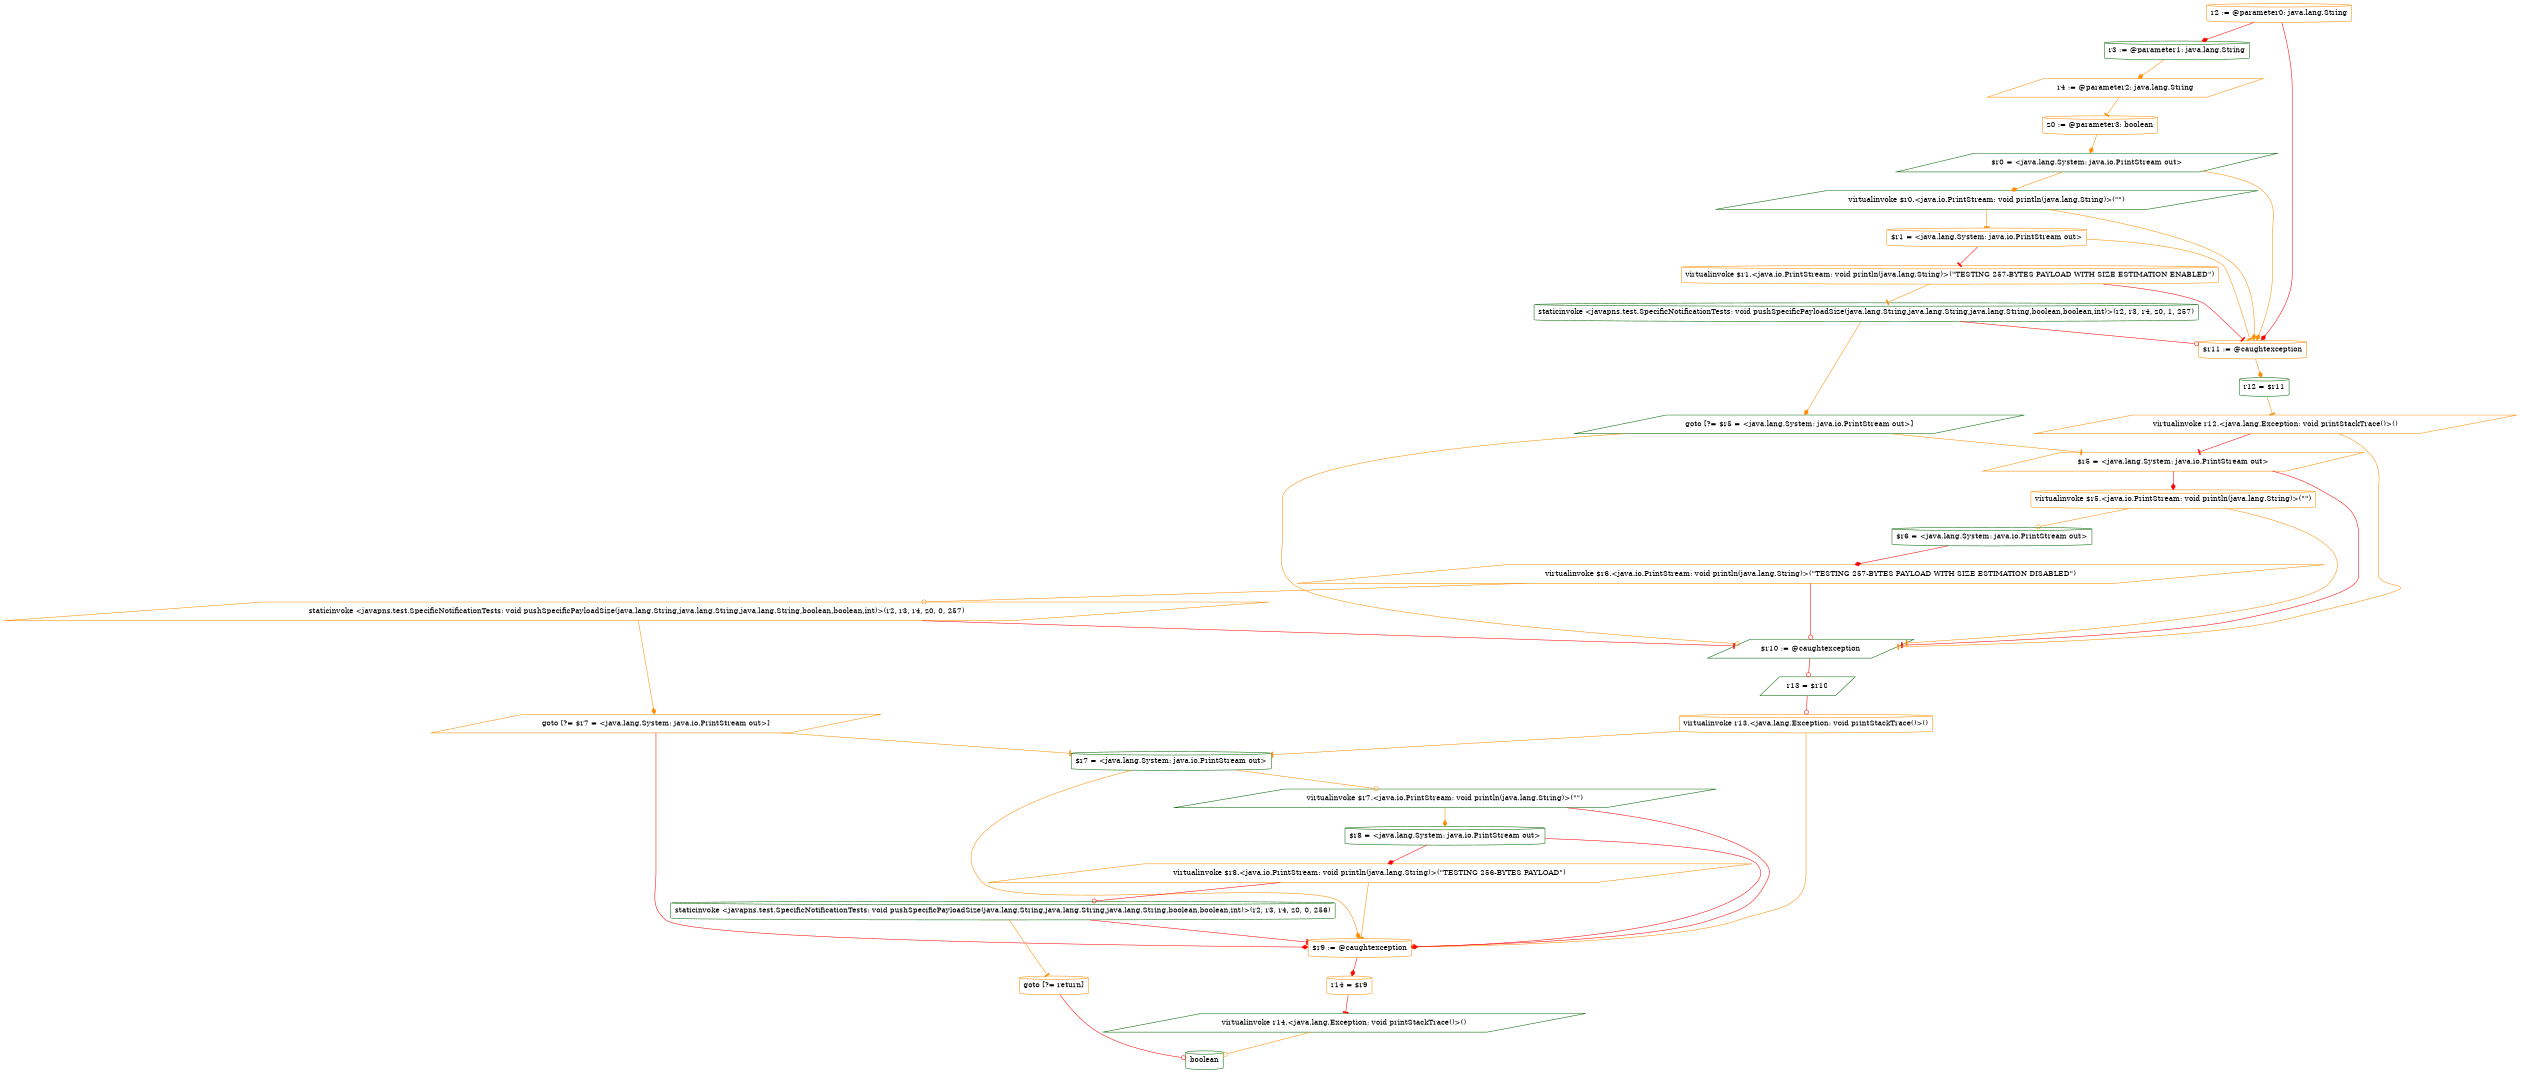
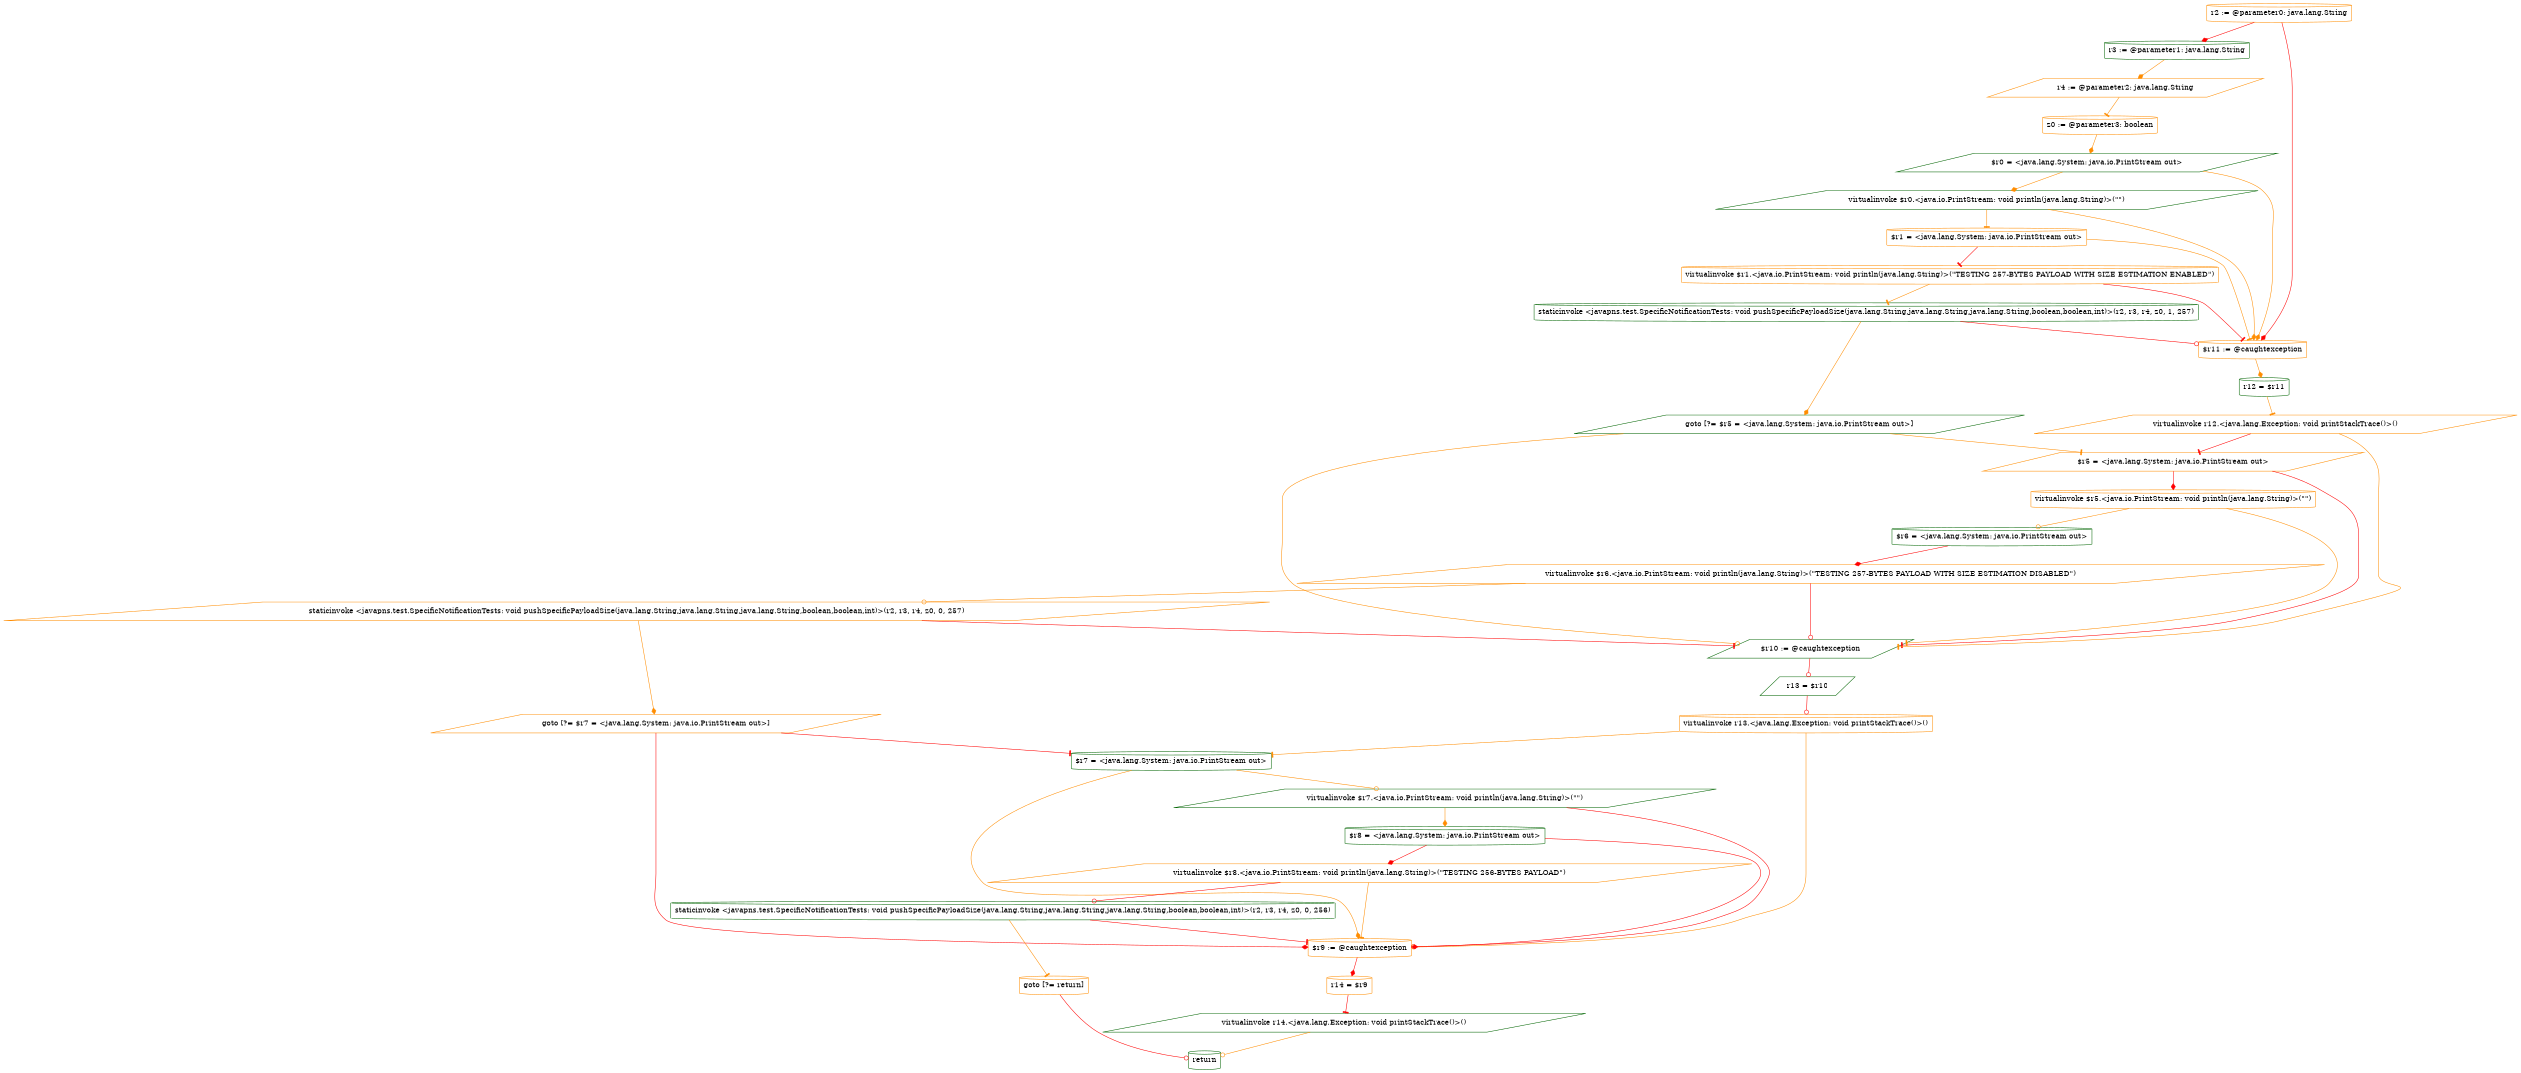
edge "goto [?= $r7 = <java.lang.System: java.io.PrintStream out>]" -> "$r7 = <java.lang.System: java.io.PrintStream out>": color darkorange -> red
node "boolean": label "boolean" -> "return"
